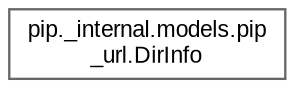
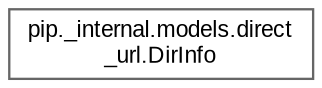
node "pip._internal.models.pip _url.DirInfo": label "pip._internal.models.pip _url.DirInfo" -> "pip._internal.models.direct _url.DirInfo"
